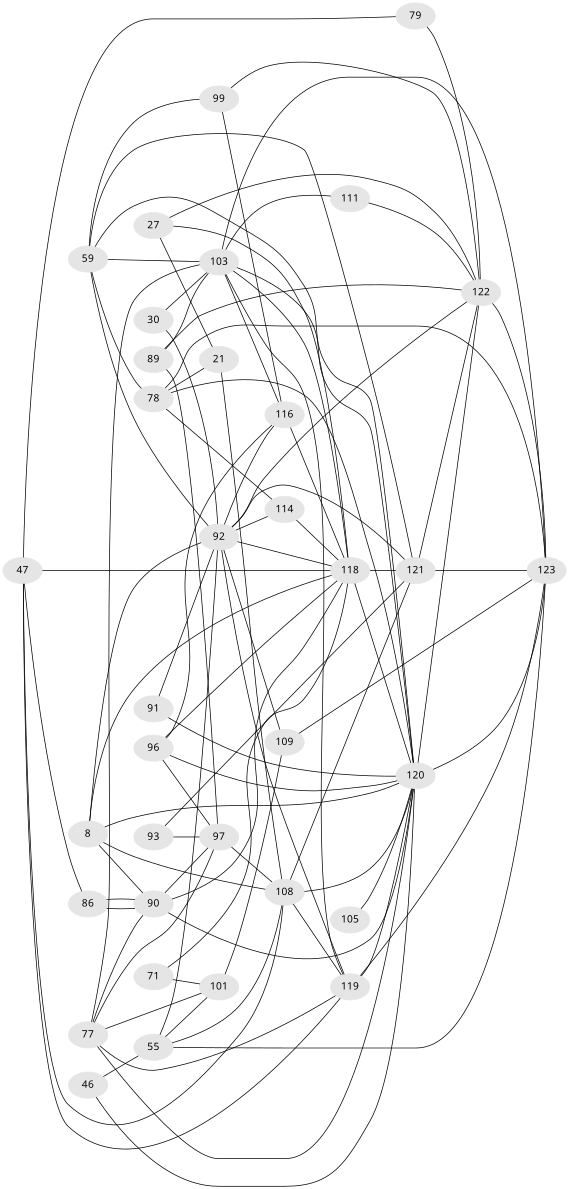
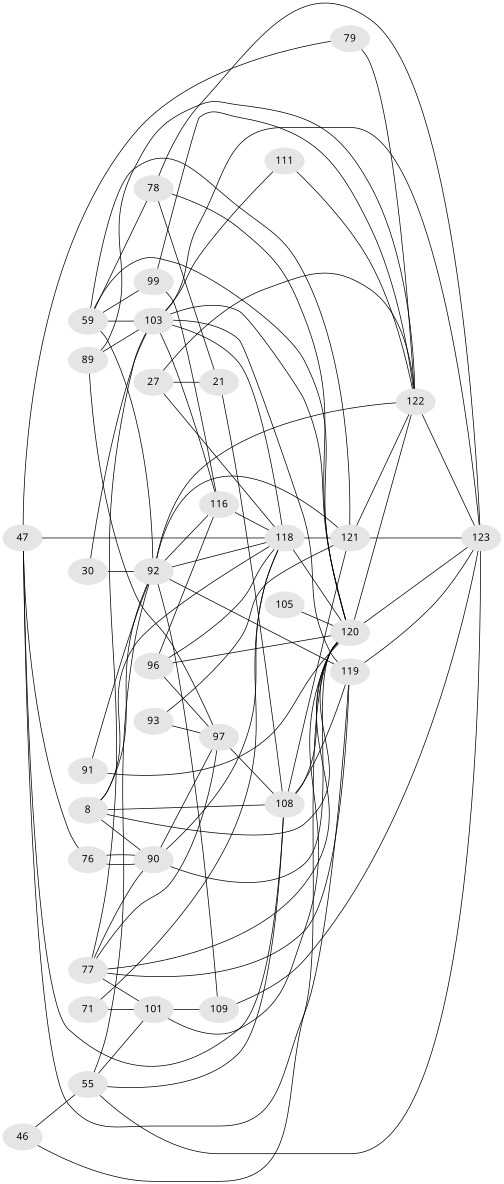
node "114": removed
edge "120" -- "119": now "120" -- "101"
node "86": label "86" -> "76"
